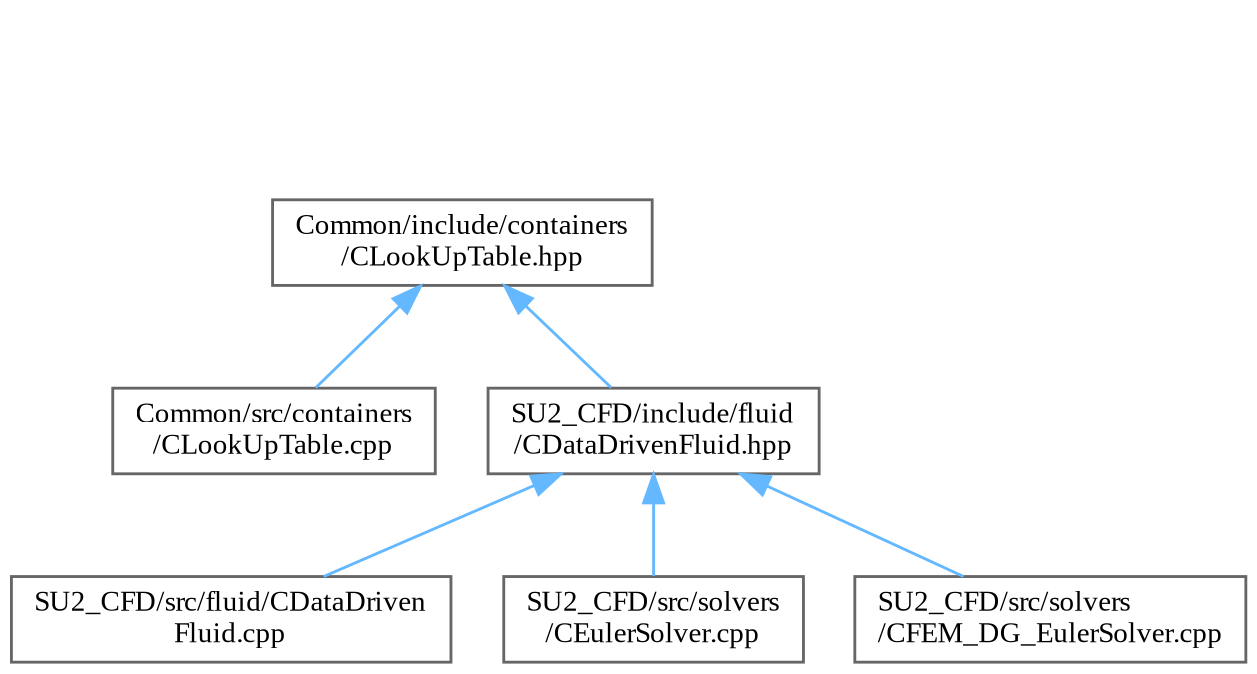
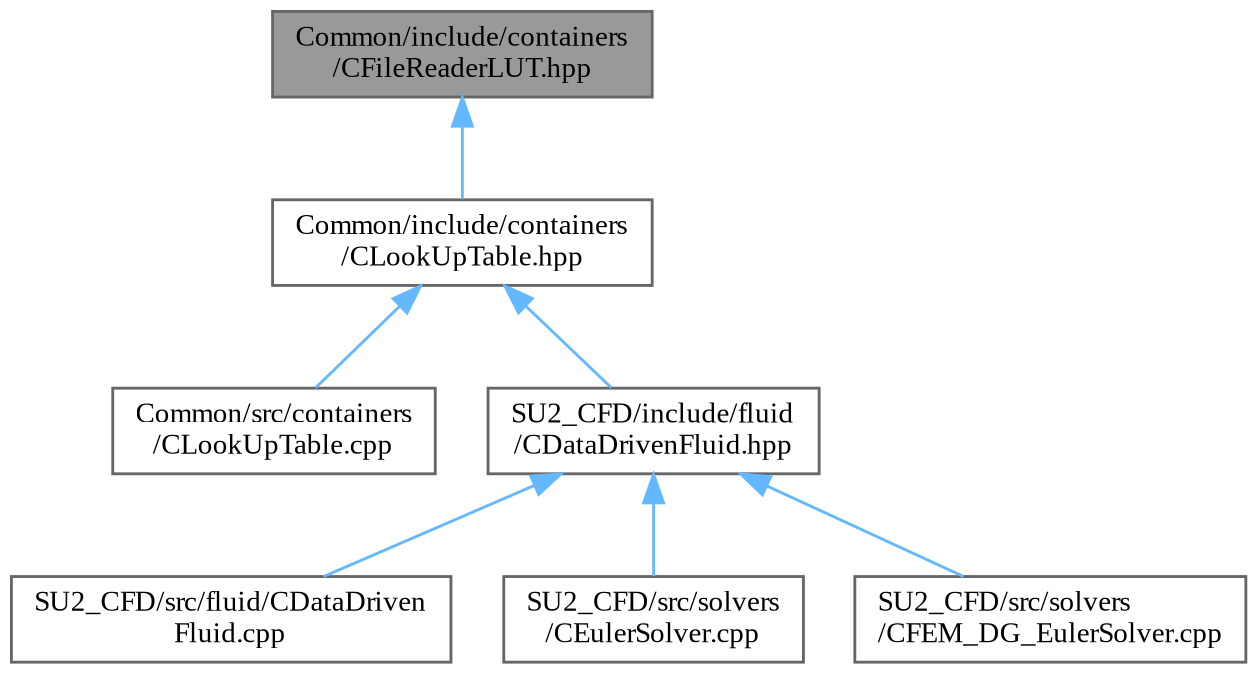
node "Common/include/containers /CFileReaderLUT.hpp": added
